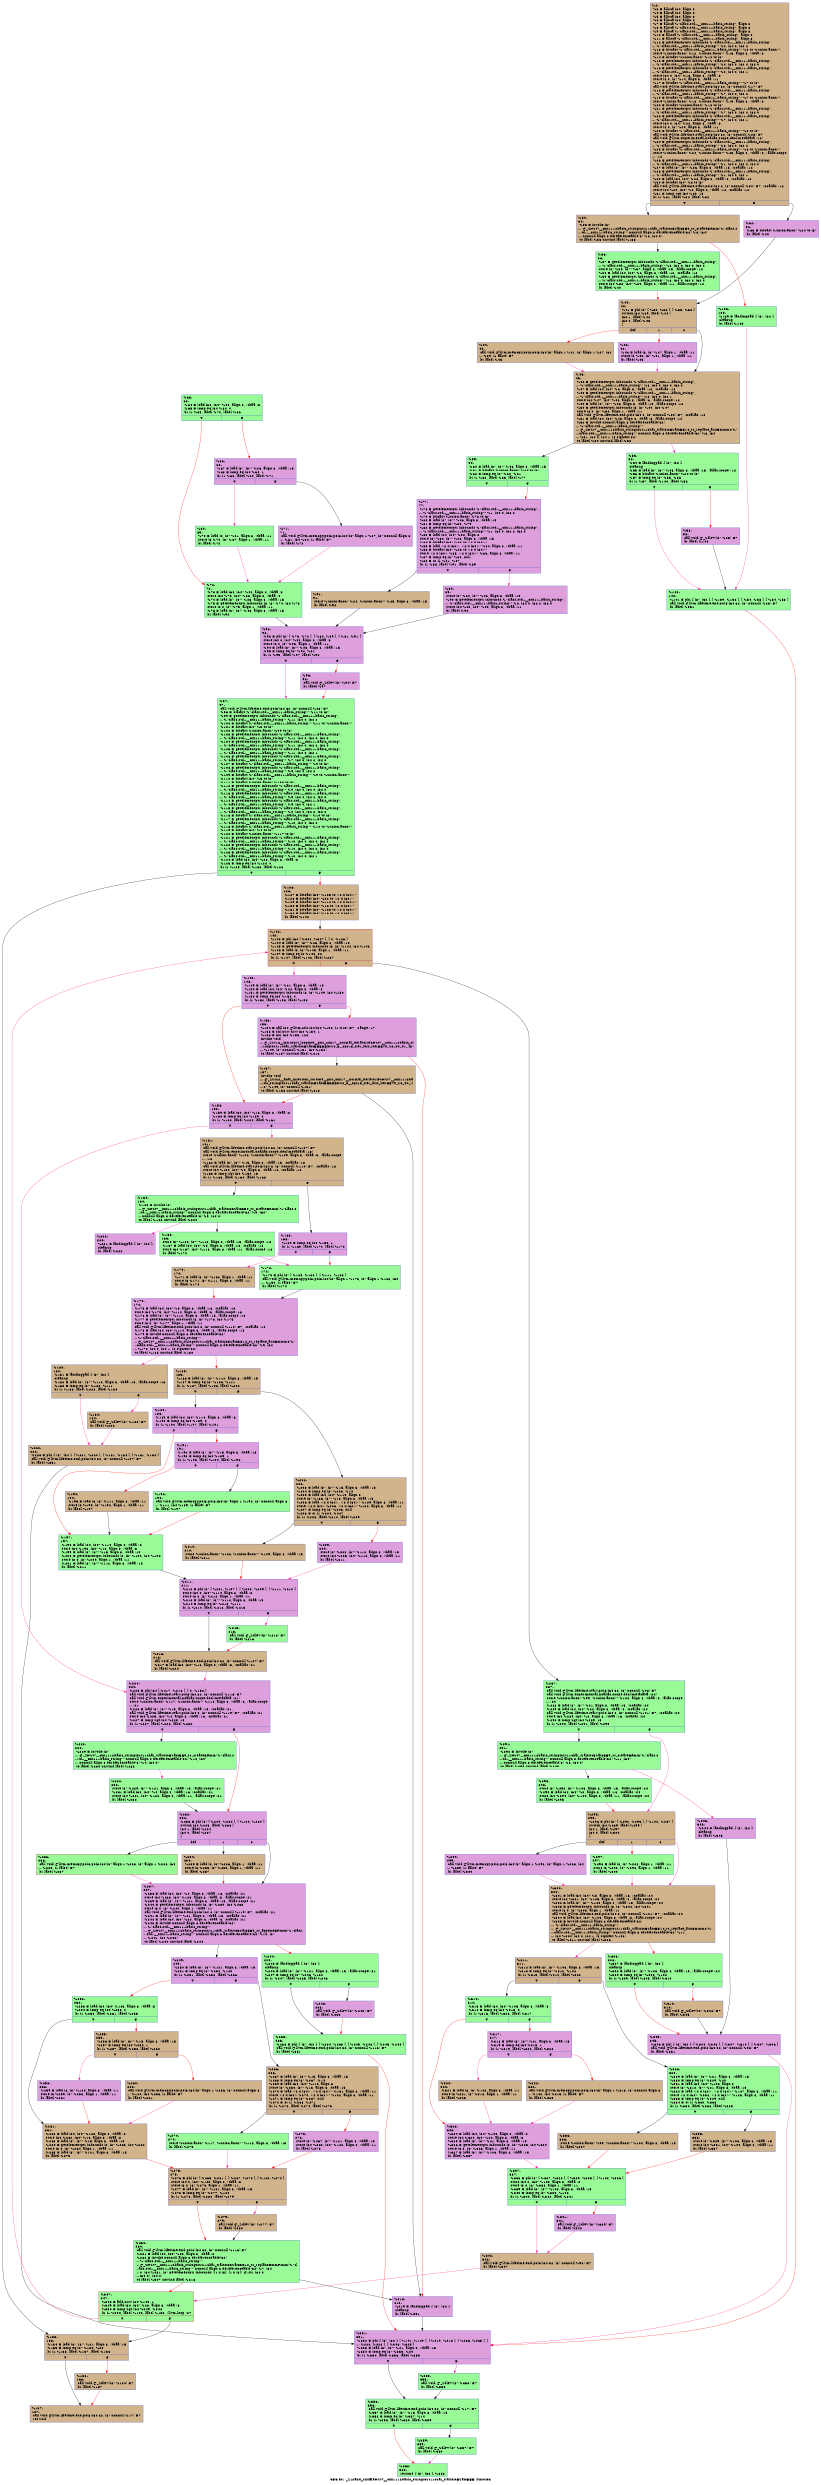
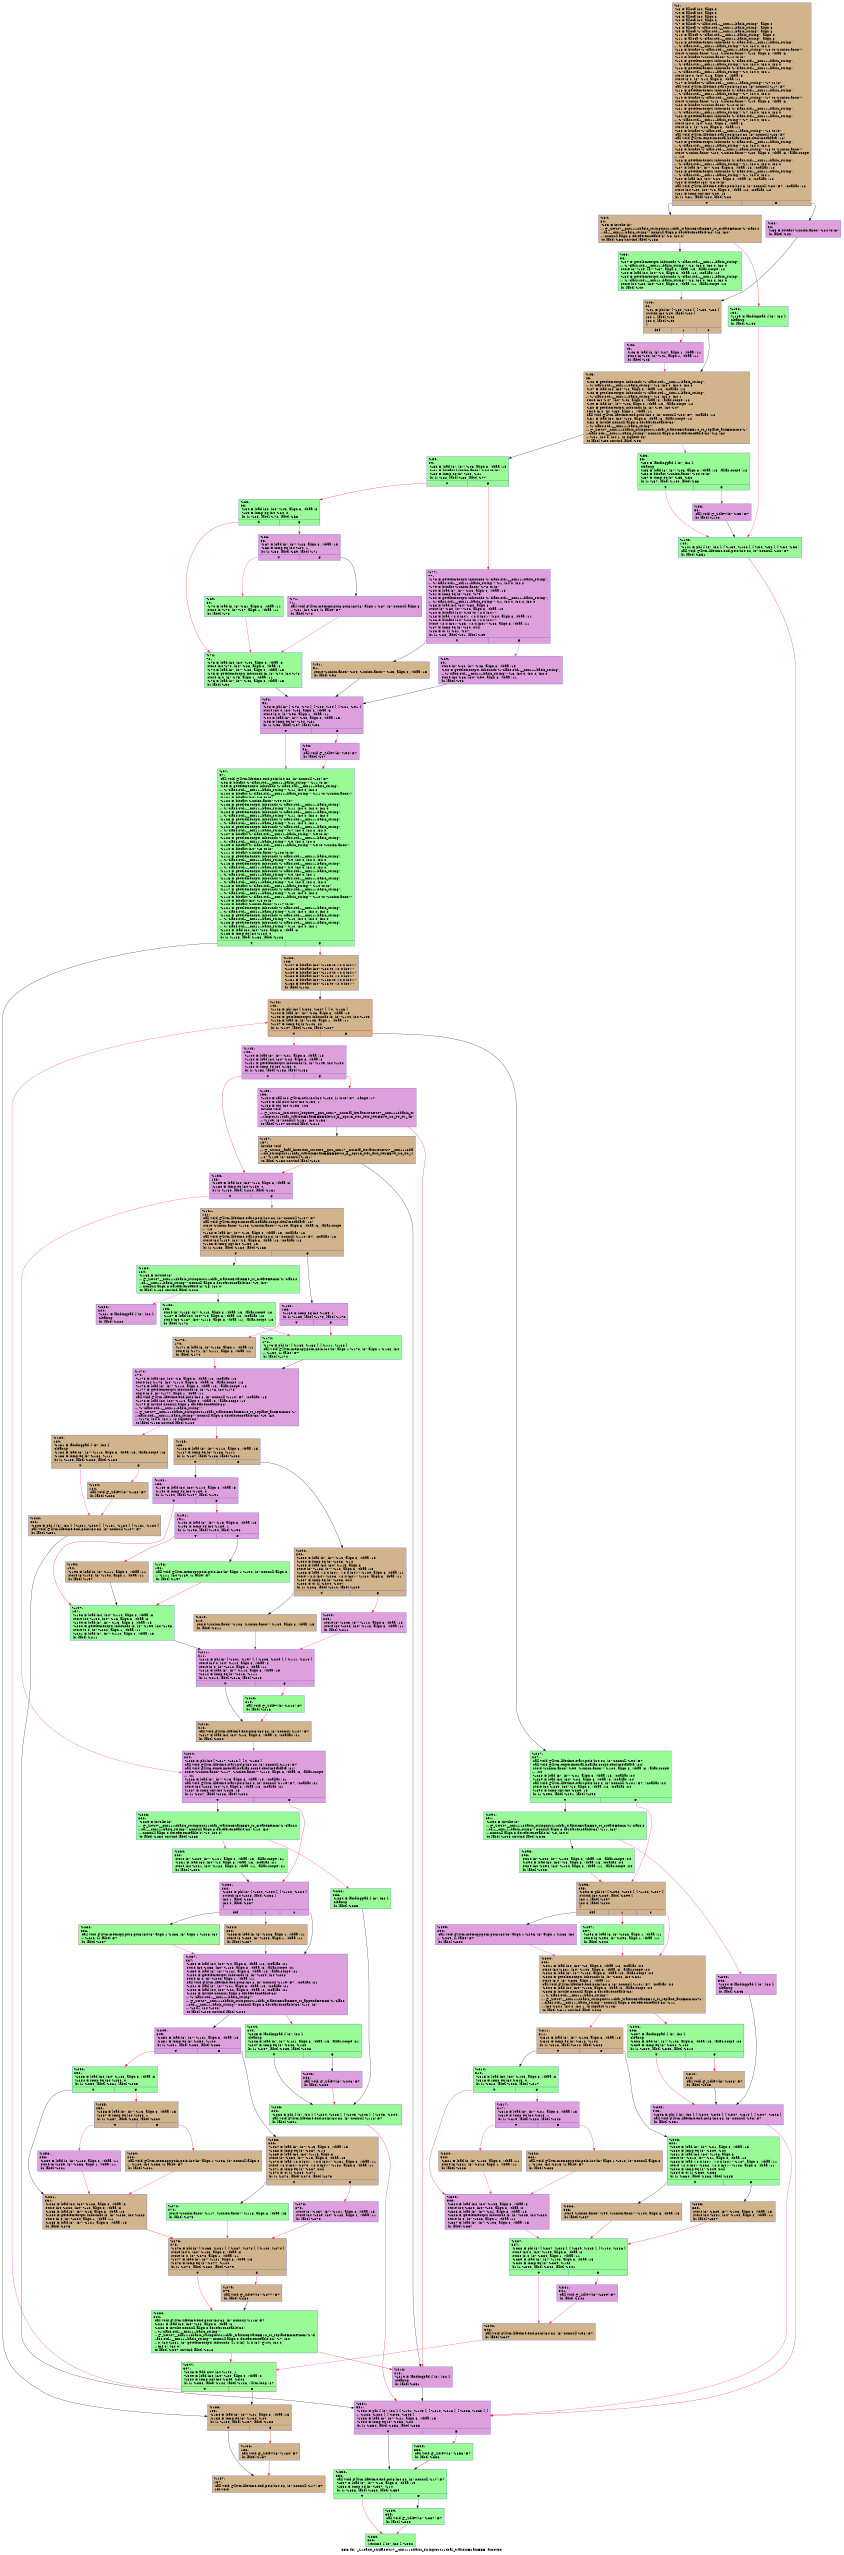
node "%44:": removed
edge "%59:" -> "%63:": added
edge "%232:" -> "%234:": color black -> red
node "%283:": added
edge "%280:" -> "%218:": color black -> red
